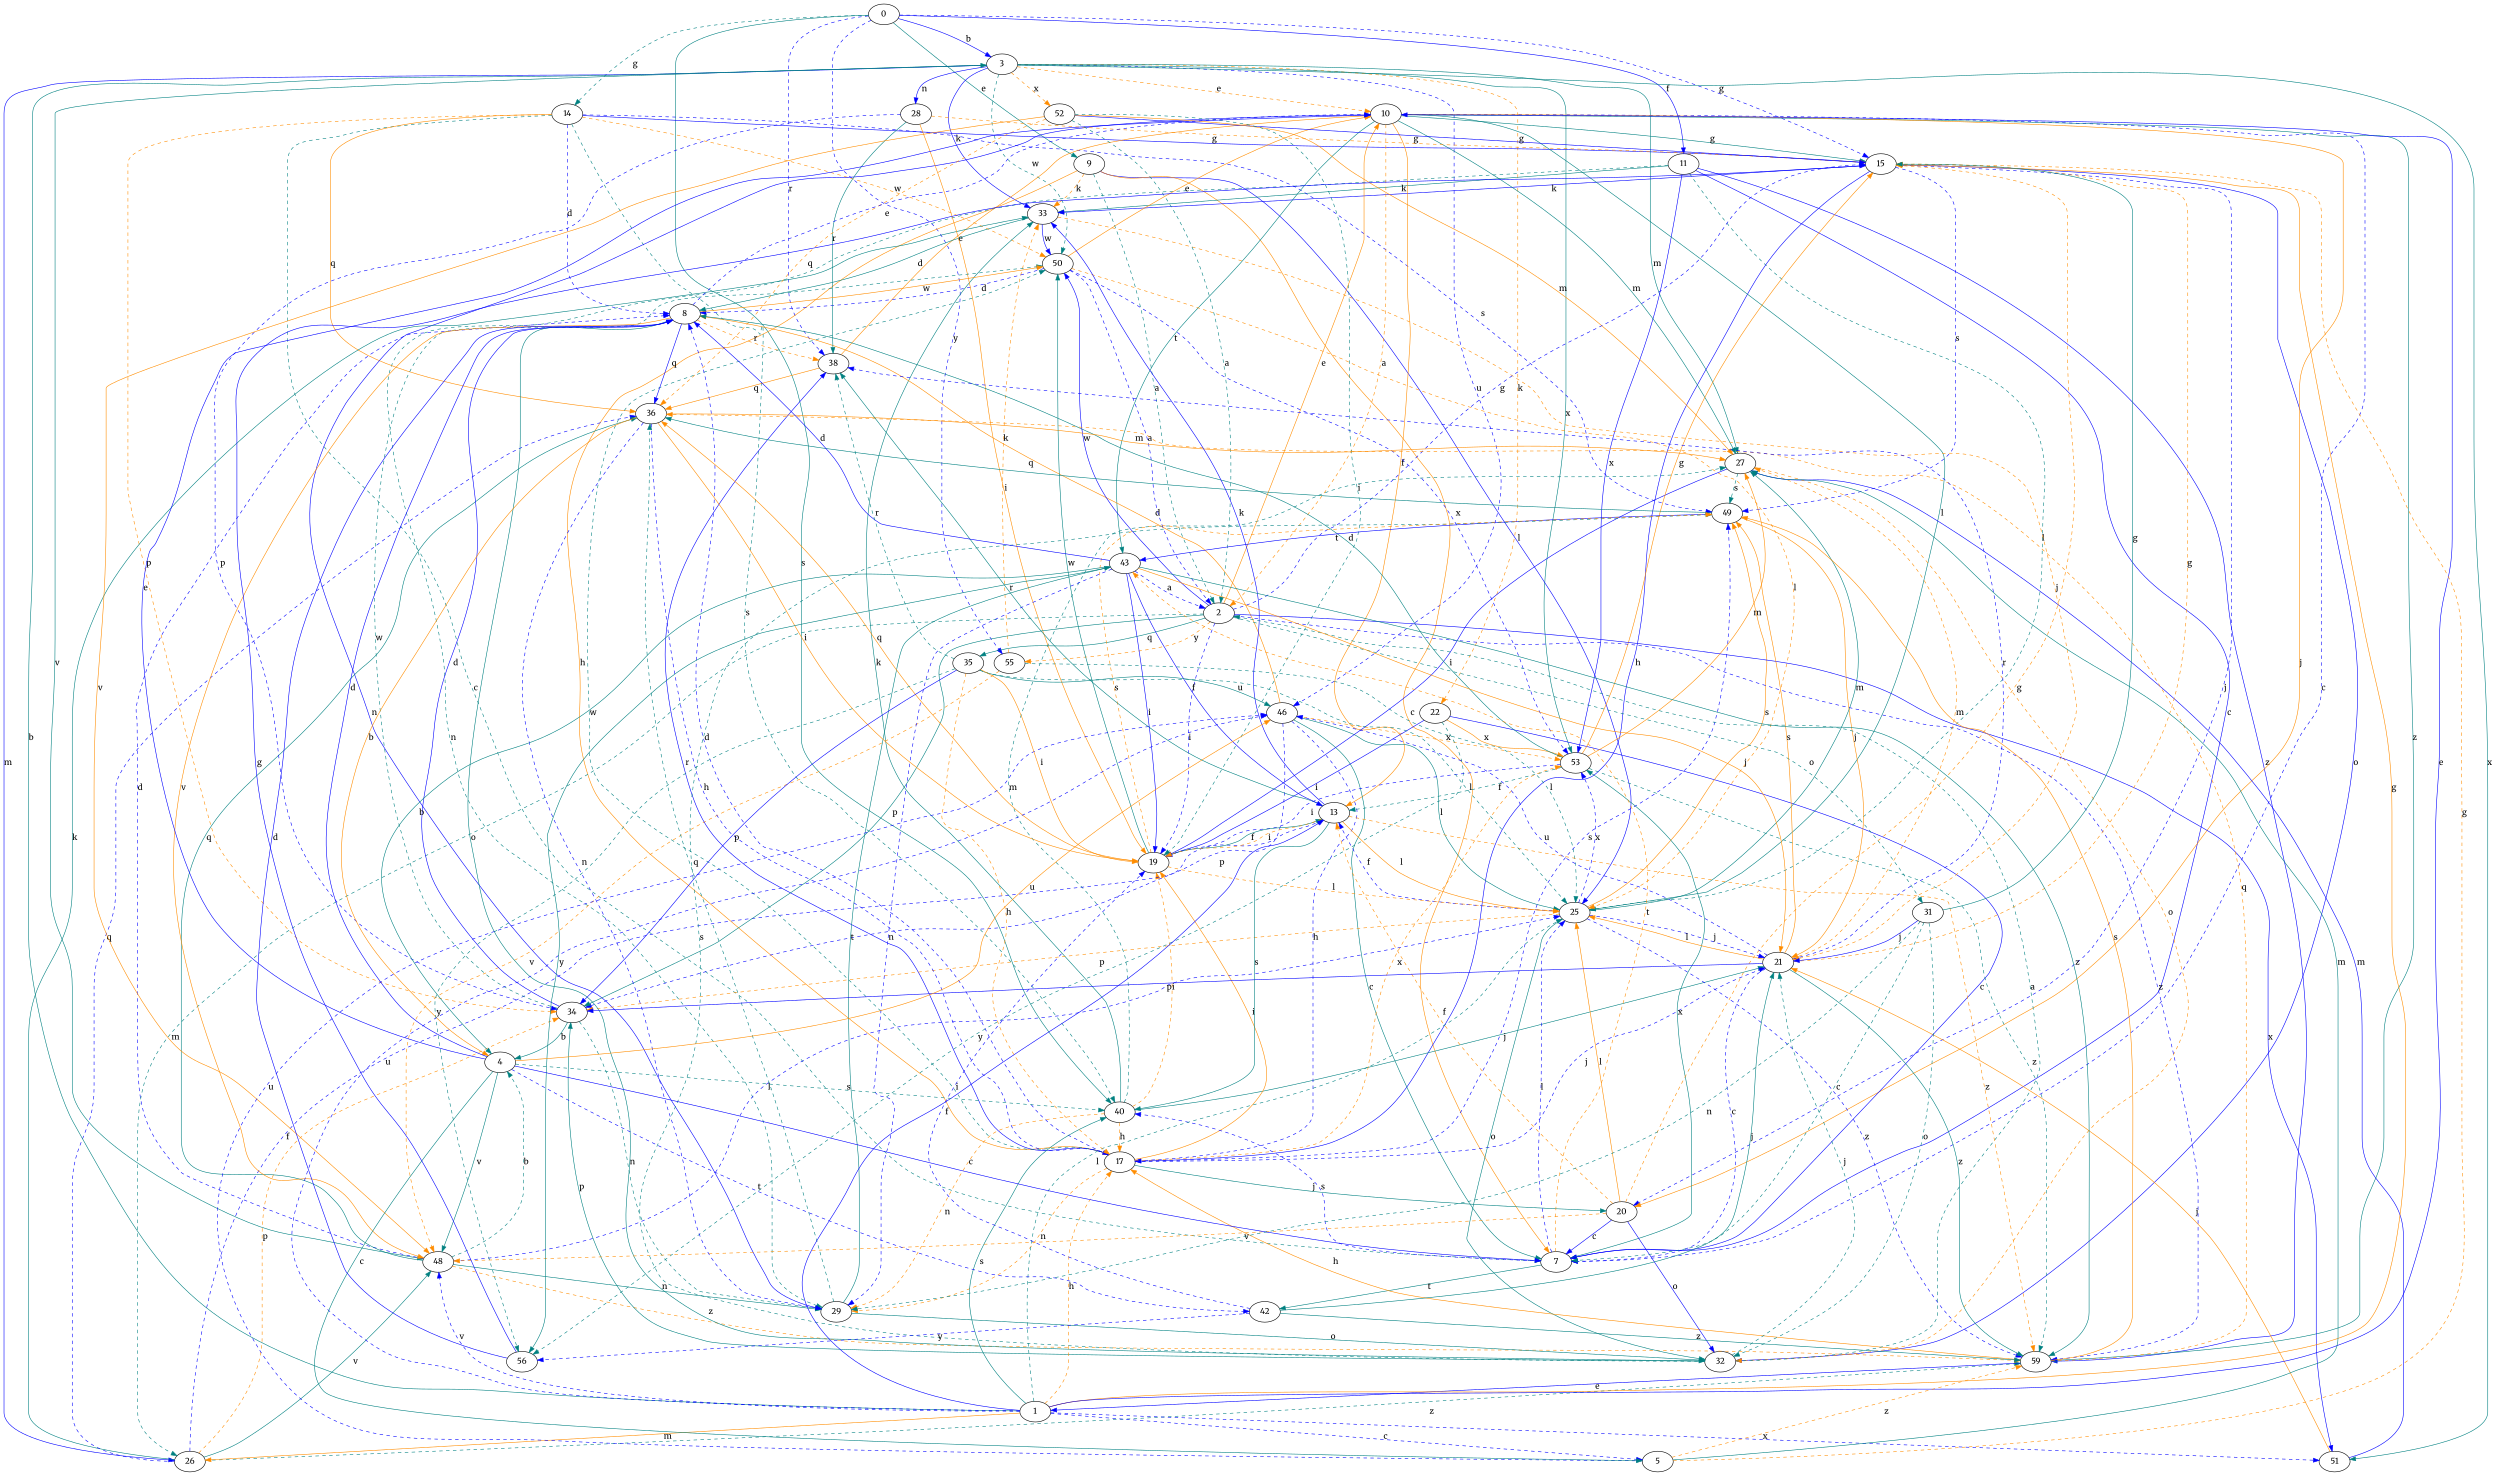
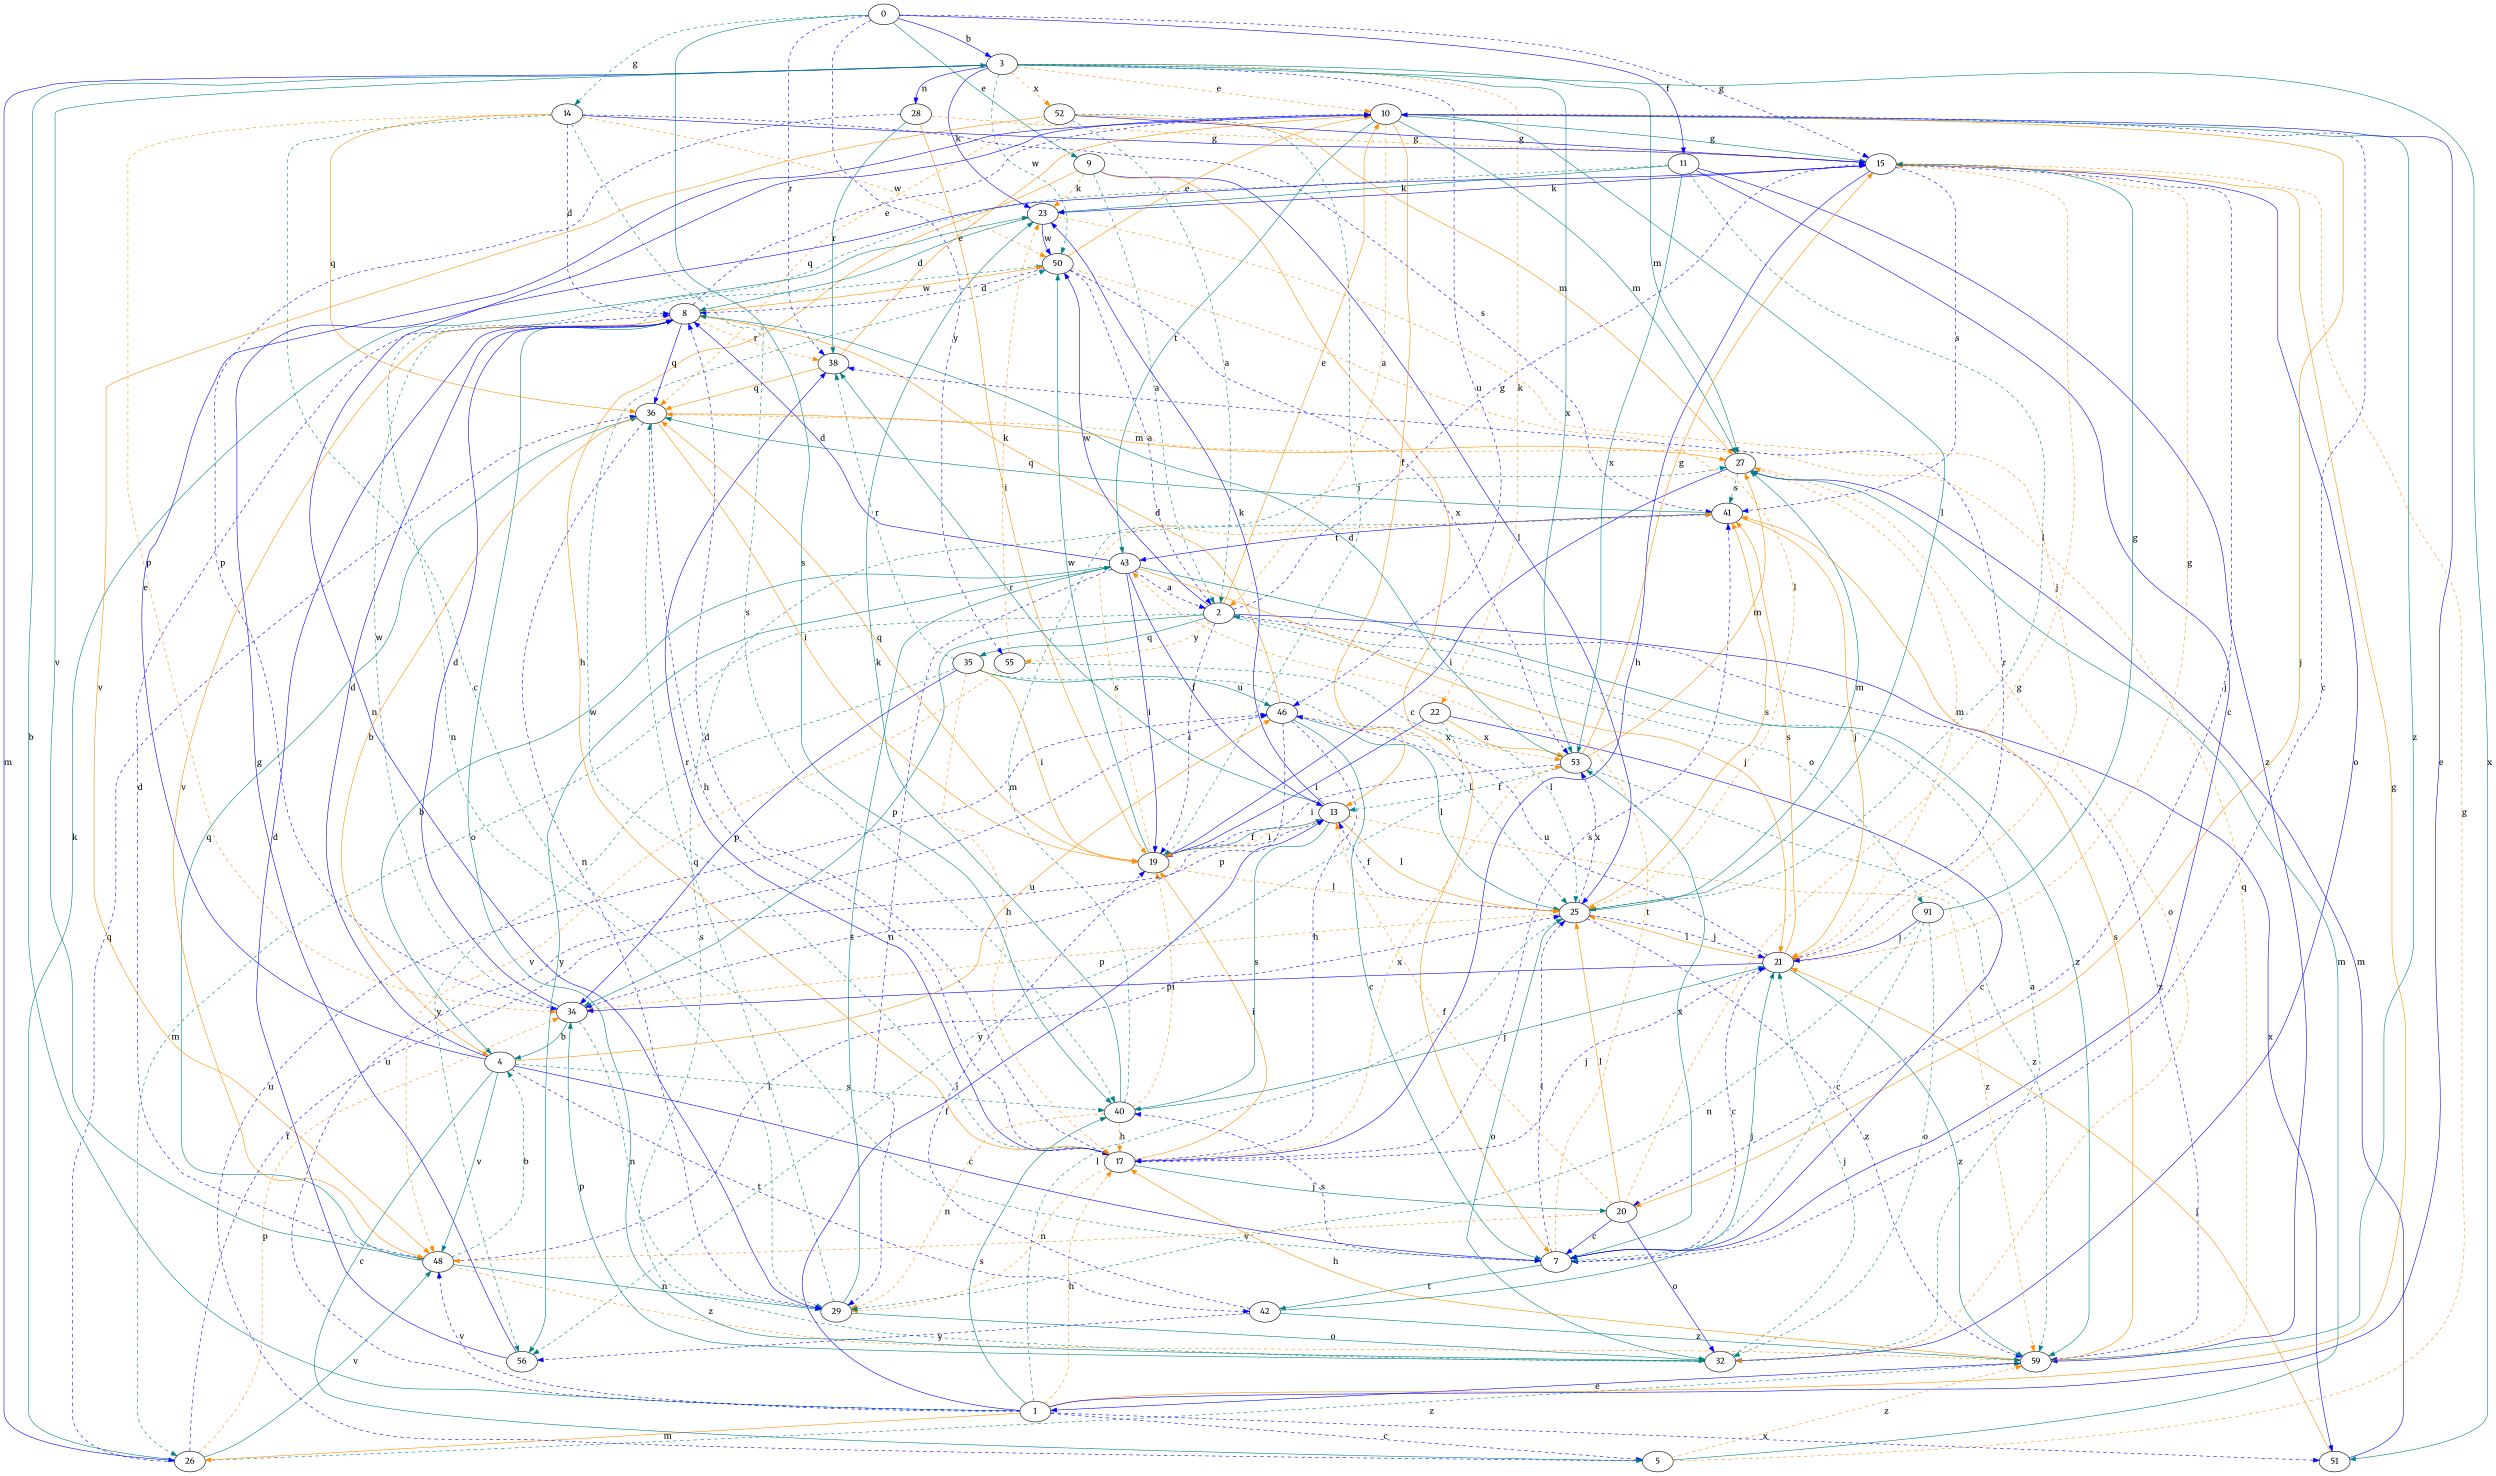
node "33": label "33" -> "23"
edge "11" -> "53": color blue -> teal
node "49": label "49" -> "41"
node "31": label "31" -> "91"
